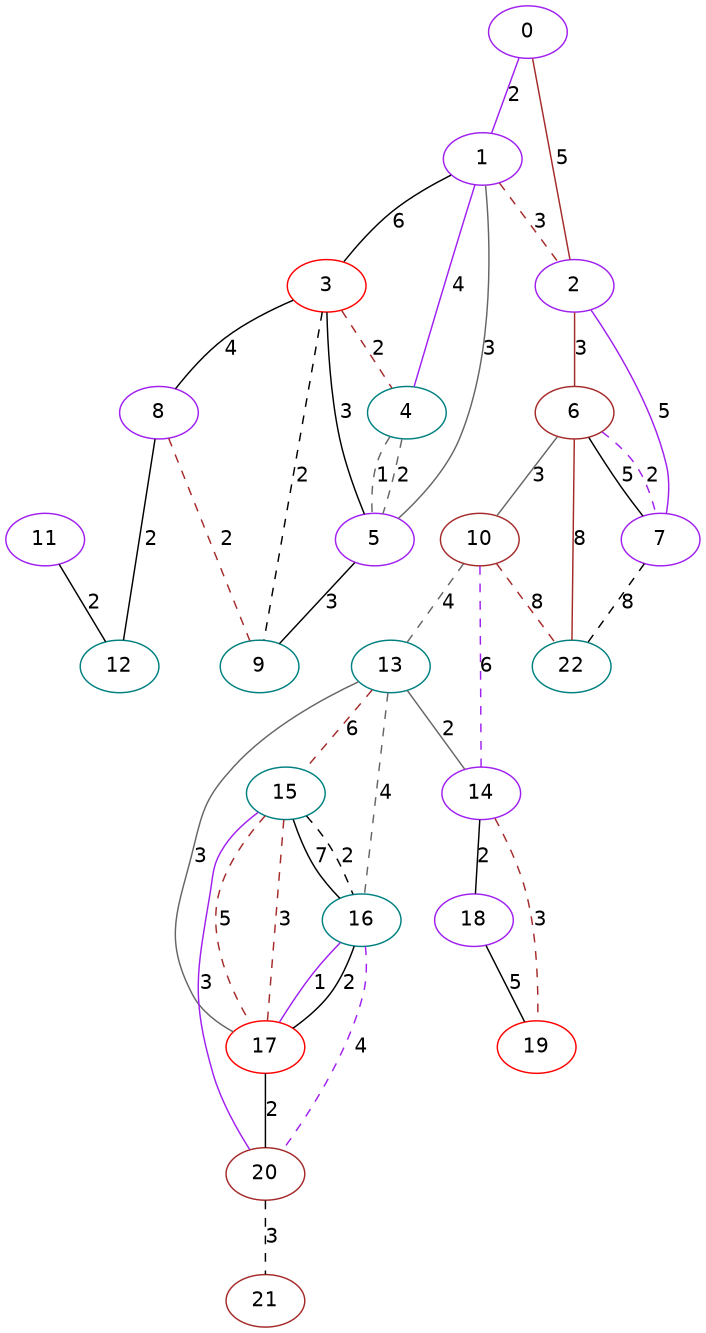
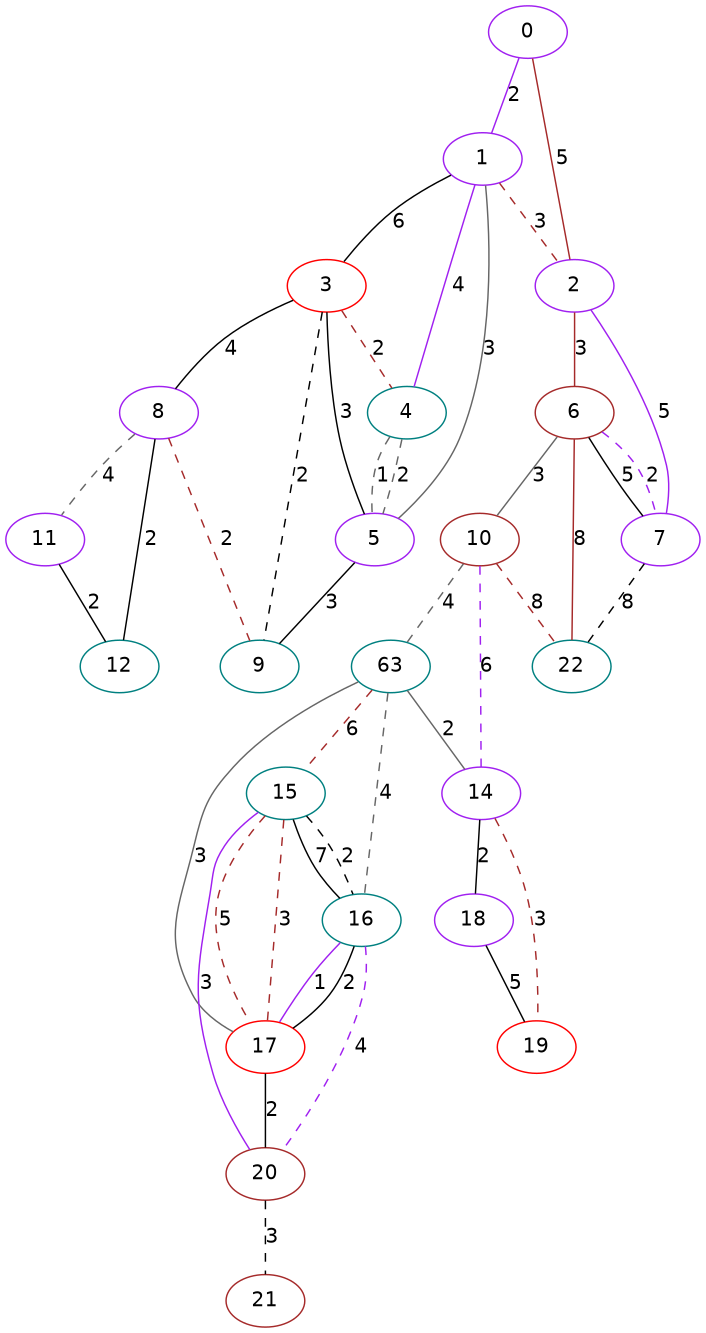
edge "8" -- "11": added, label "4"
node "13": label "13" -> "63"
